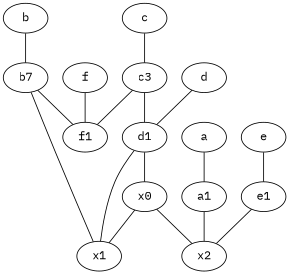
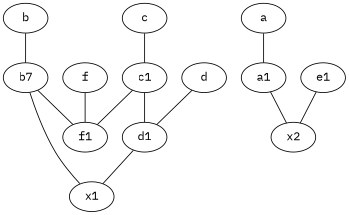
node "c3": label "c3" -> "c1"
node "e": removed
node "x0": removed
